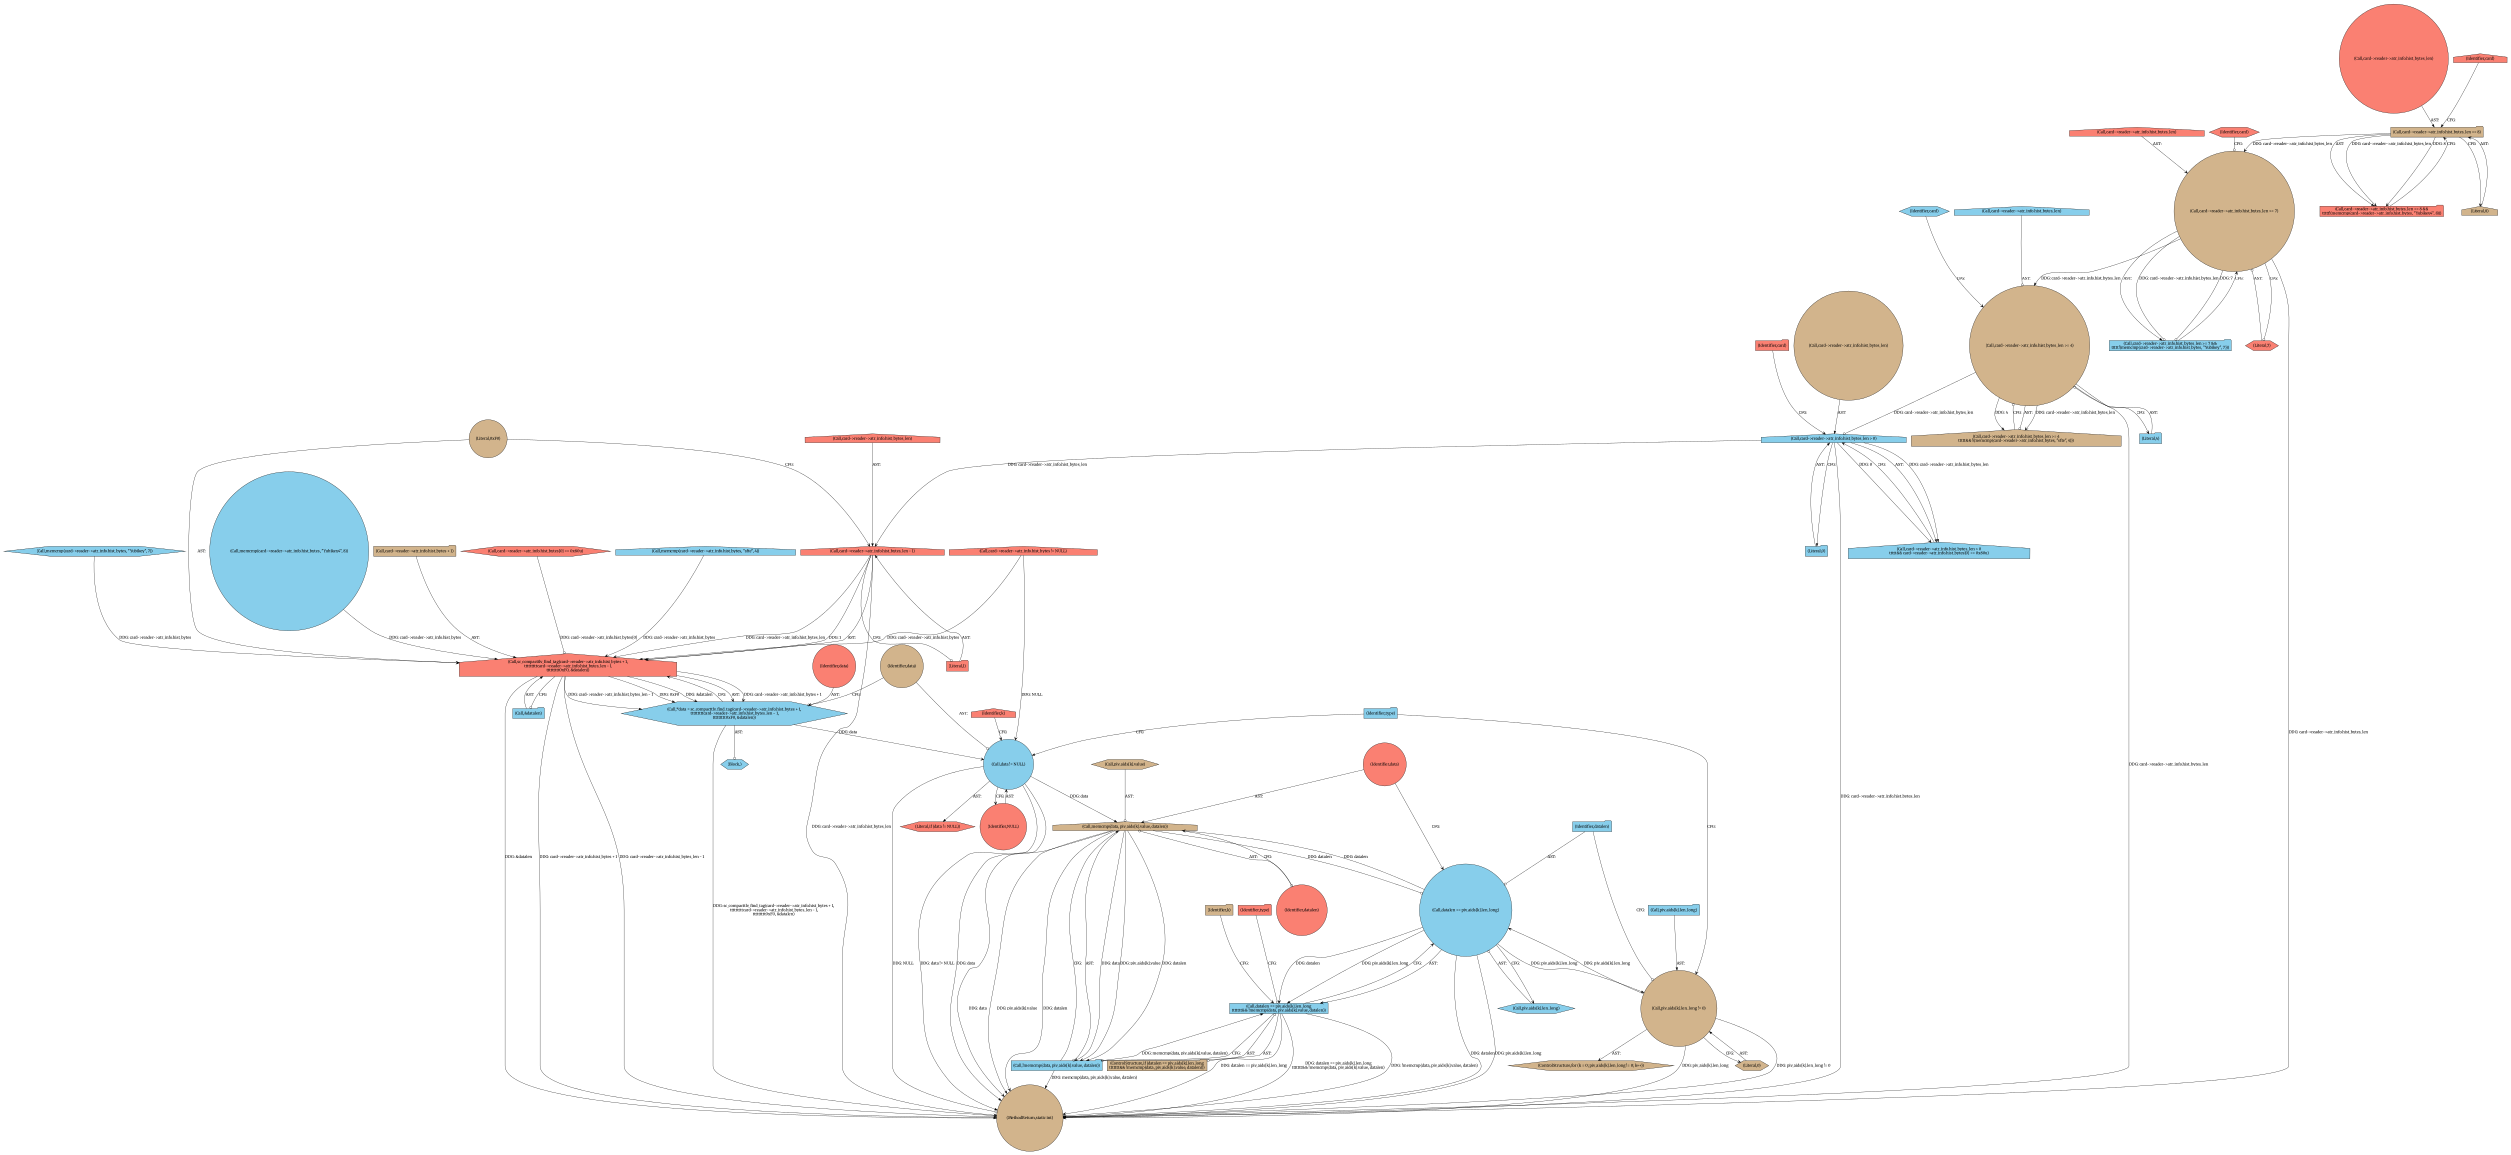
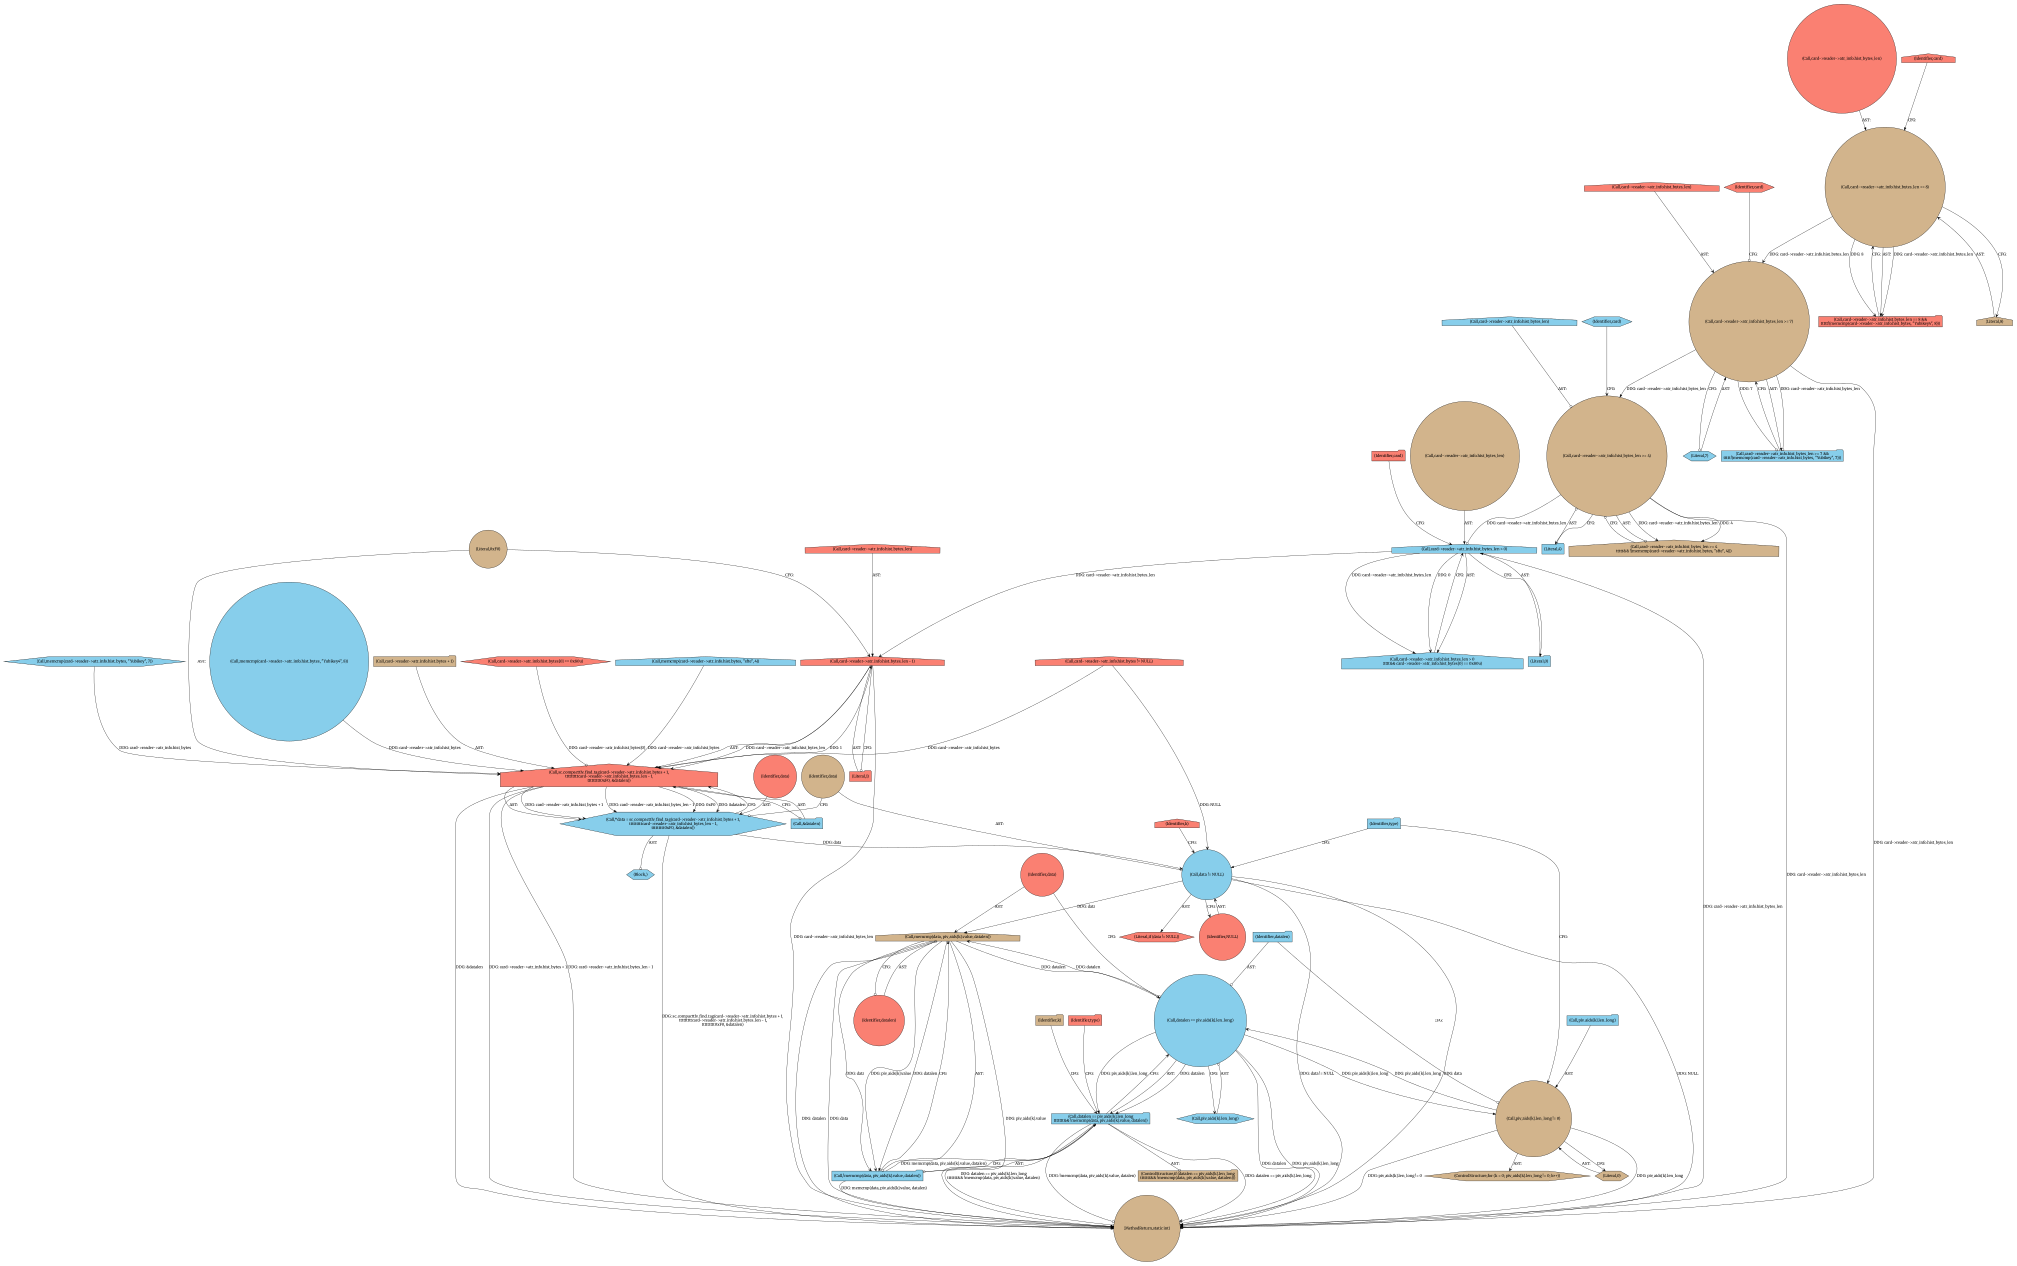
node "(Call,card->reader->atr_info.hist_bytes_len == 8)": shape folder -> circle
edge "(Literal,7)" -> "(Call,card->reader->atr_info.hist_bytes_len >= 7)": arrowhead odot -> normal
node "(Literal,7)": fillcolor salmon -> skyblue
node "(Call,piv_aids[k].value)": removed
